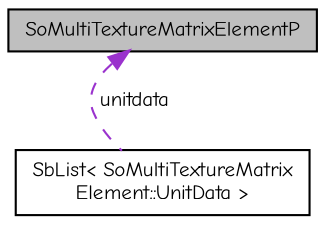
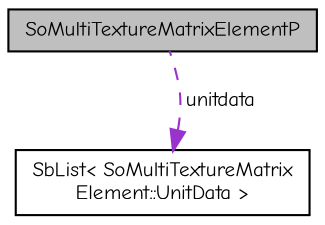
edge "SbList< SoMultiTextureMatrix Element::UnitData >" -> "SoMultiTextureMatrixElementP": reversed
